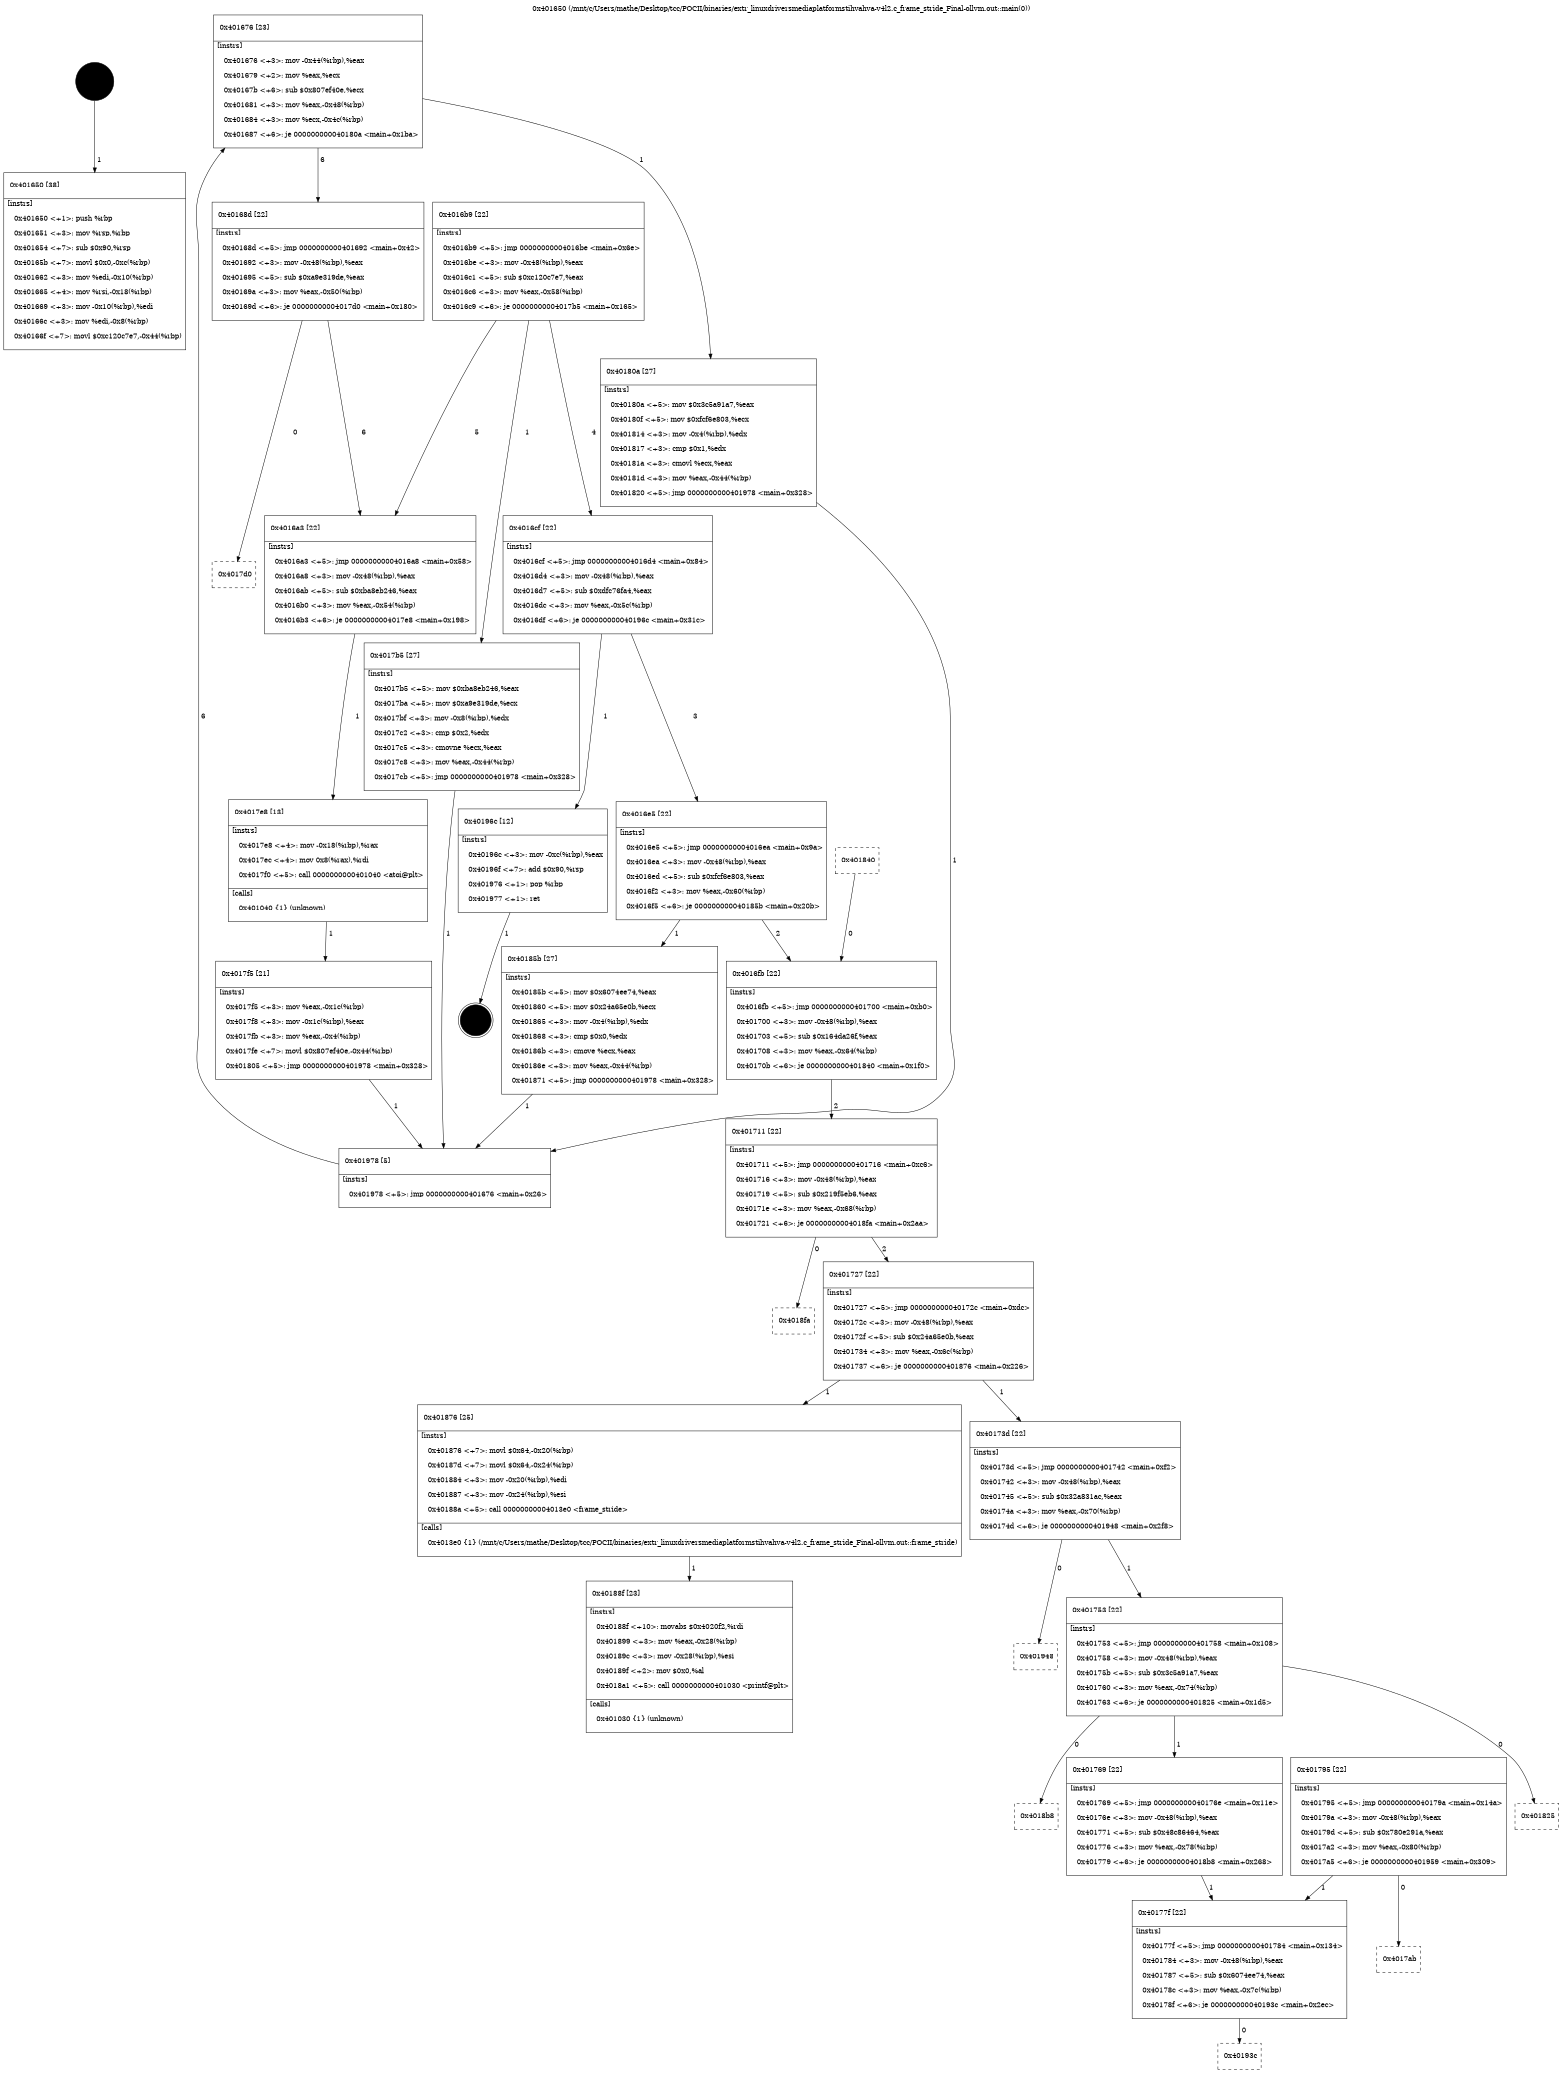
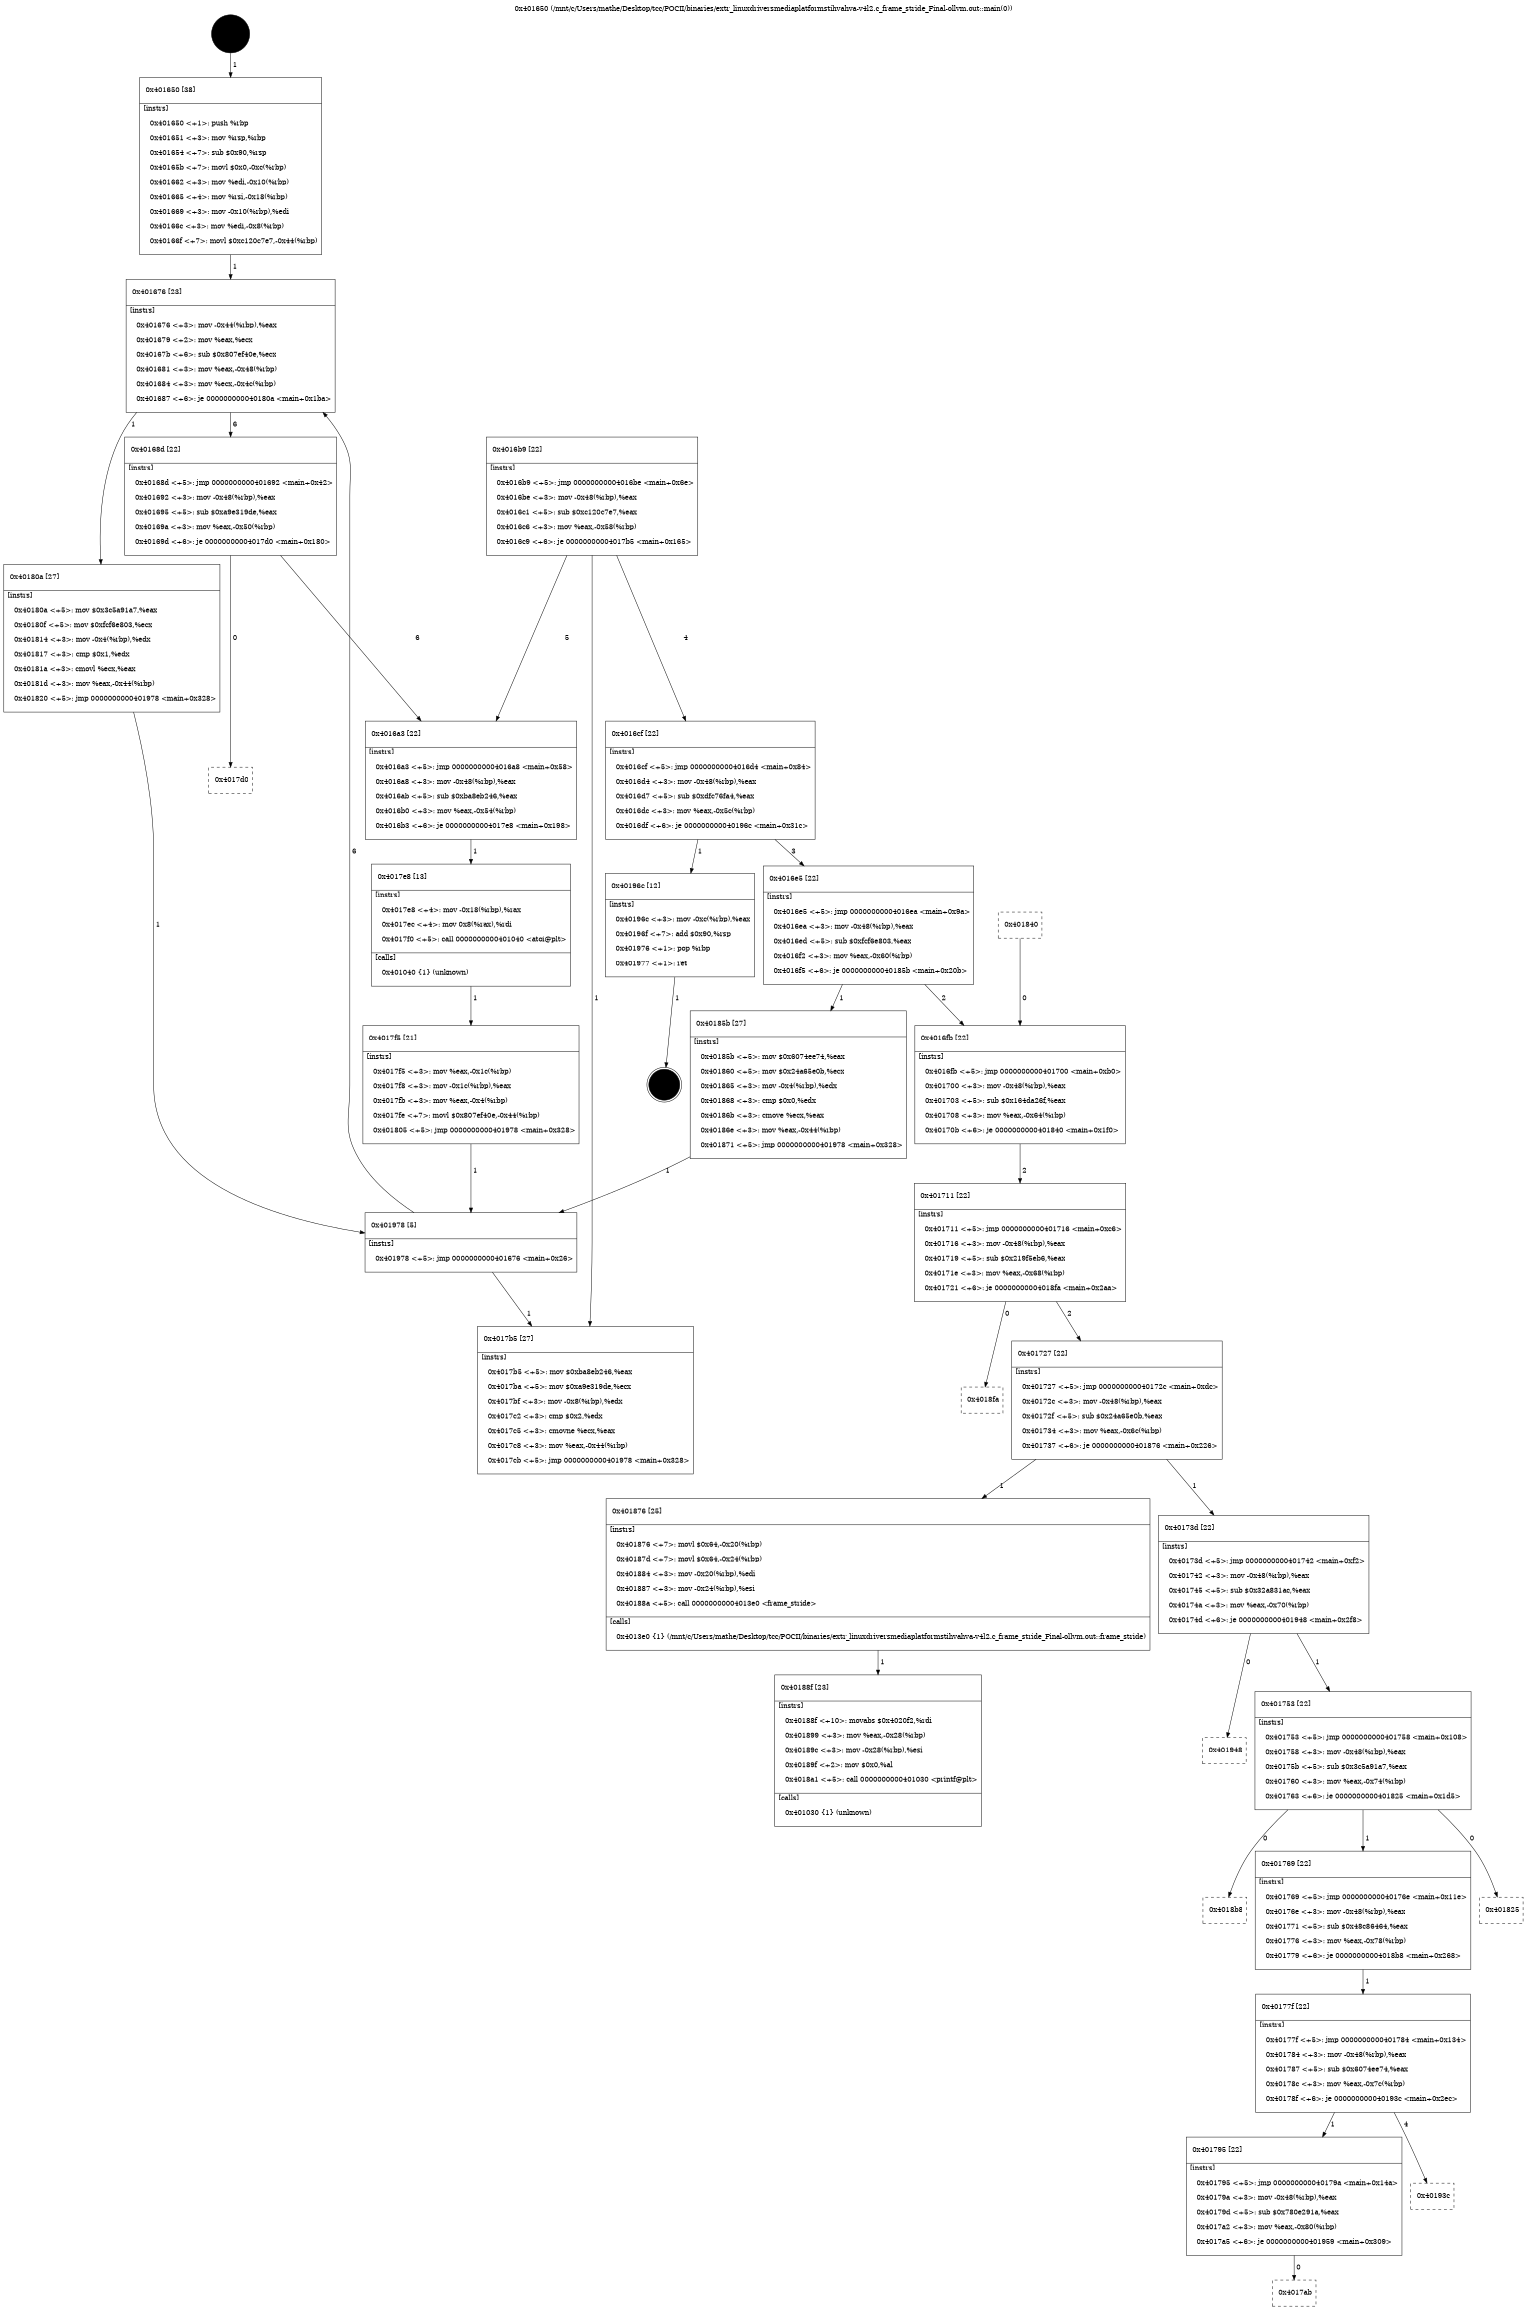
edge "0x401650 [38]" -> "0x401676 [23]": added, label "1"
edge "0x4017b5 [27]" -> "0x401978 [5]": reversed
edge "0x401795 [22]" -> "0x40177f [22]": reversed
edge "0x40177f [22]" -> "0x40193c": label " 0" -> " 4"
